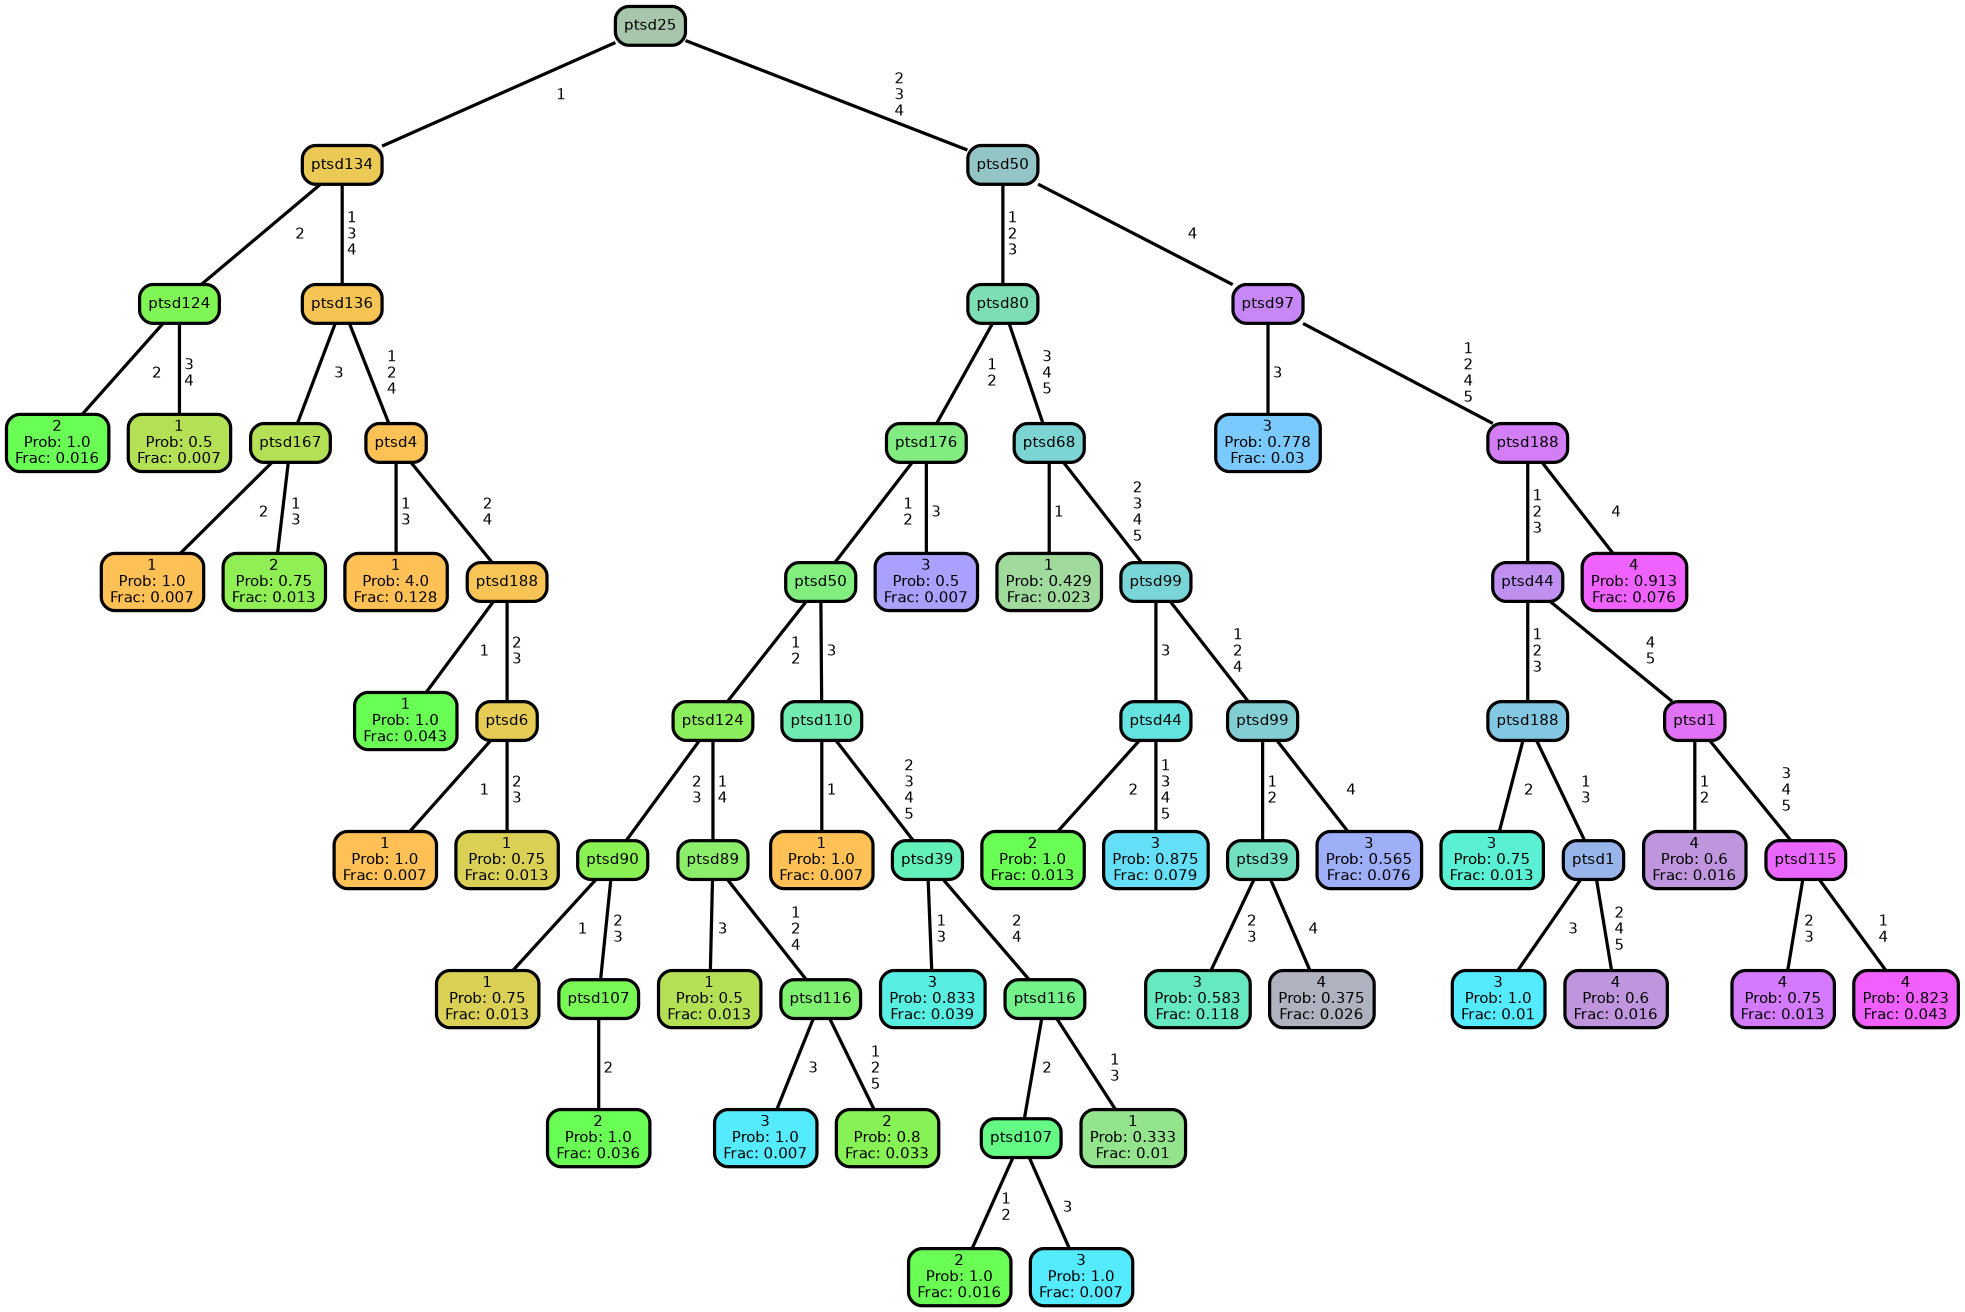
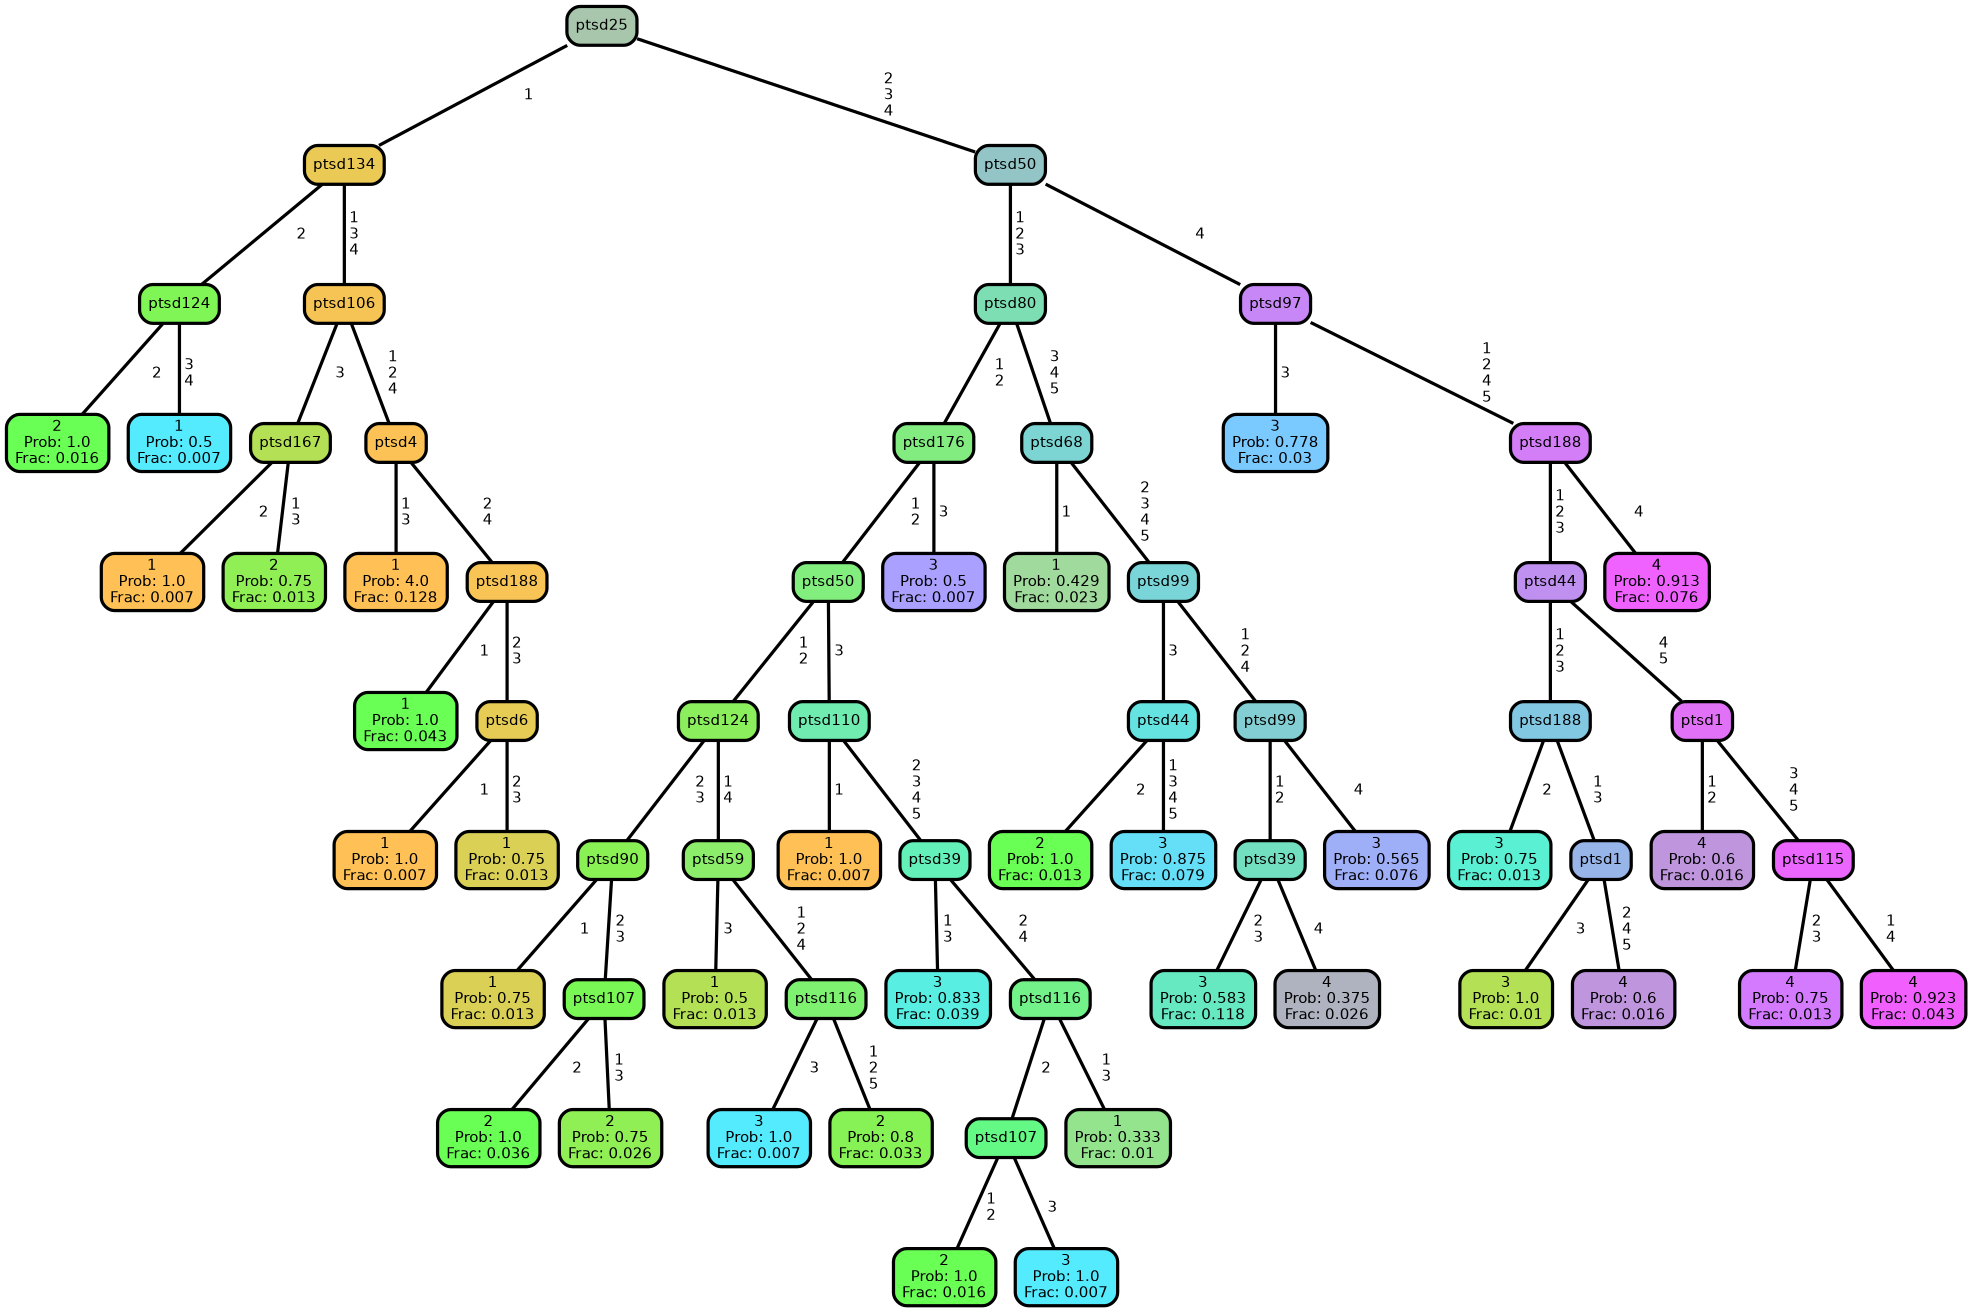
node "ptsd136": label "ptsd136" -> "ptsd106"
node "1 Prob: 0.5 Frac: 0.007": fillcolor #b4e055 -> #55ebff
node "ptsd89": label "ptsd89" -> "ptsd59"
node "3 Prob: 1.0 Frac: 0.01": fillcolor #55ebff -> #b4e055
node "4 Prob: 0.823 Frac: 0.043": label "4 Prob: 0.823 Frac: 0.043" -> "4 Prob: 0.923 Frac: 0.043"
node "2 Prob: 0.75 Frac: 0.026": added
